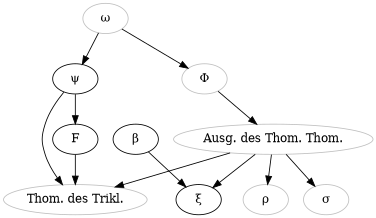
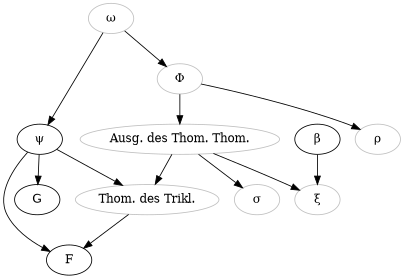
edge "F" -> "Thom. des Trikl.": reversed
edge "Ausg. des Thom. Thom." -> "ρ": now "Φ" -> "ρ"
node "G": added
node "ξ": color black -> grey
